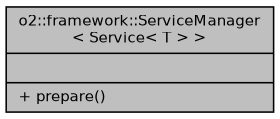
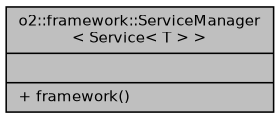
node "o2::framework::ServiceManager": text "+ prepare()" -> "+ framework()"
